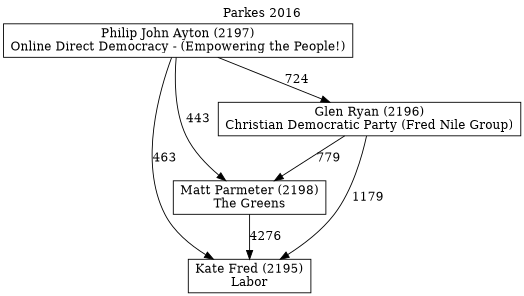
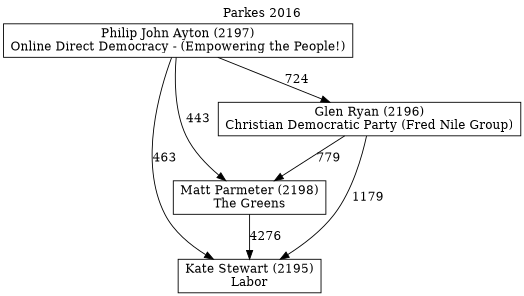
node "Kate Fred (2195) Labor": label "Kate Fred (2195) Labor" -> "Kate Stewart (2195) Labor"
